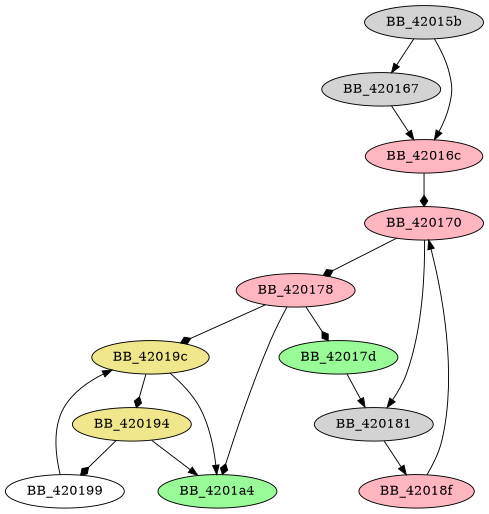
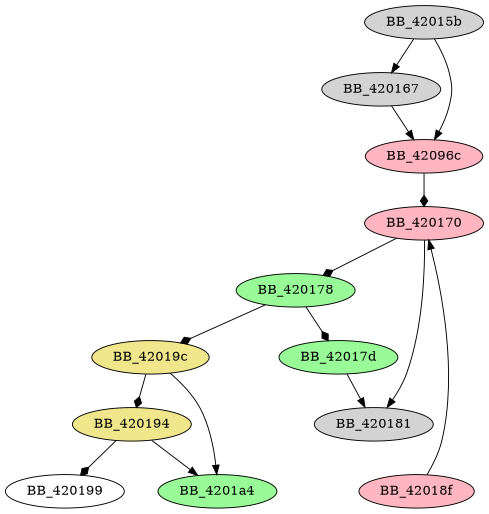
node "BB_42016c": label "BB_42016c" -> "BB_42096c"
node "BB_420178": fillcolor lightpink -> palegreen
edge "BB_420178" -> "BB_4201a4": removed
edge "BB_420199" -> "BB_42019c": removed
edge "BB_420181" -> "BB_42018f": removed
